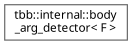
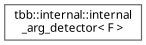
node "tbb::internal::body _arg_detector< F >": label "tbb::internal::body _arg_detector< F >" -> "tbb::internal::internal _arg_detector< F >"
